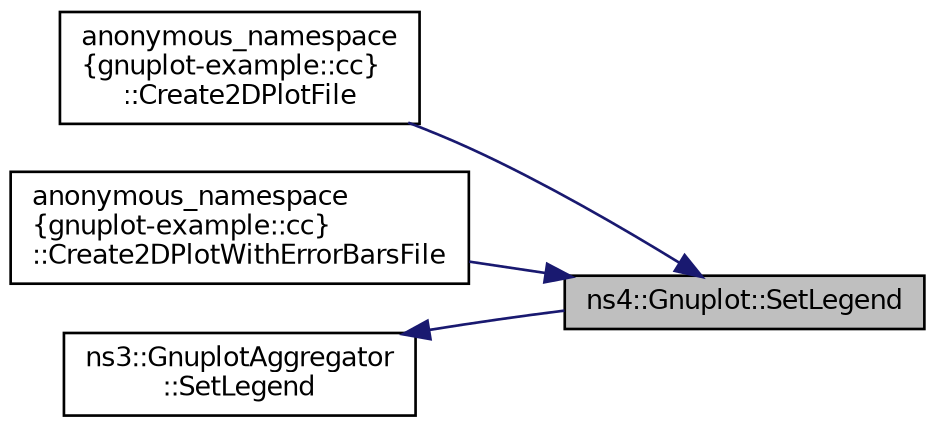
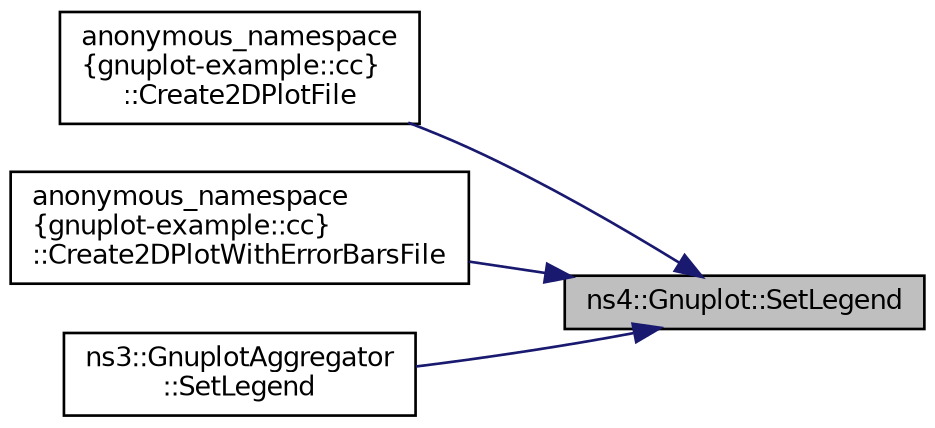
edge "ns4::Gnuplot::SetLegend" -> "ns3::GnuplotAggregator ::SetLegend": reversed
